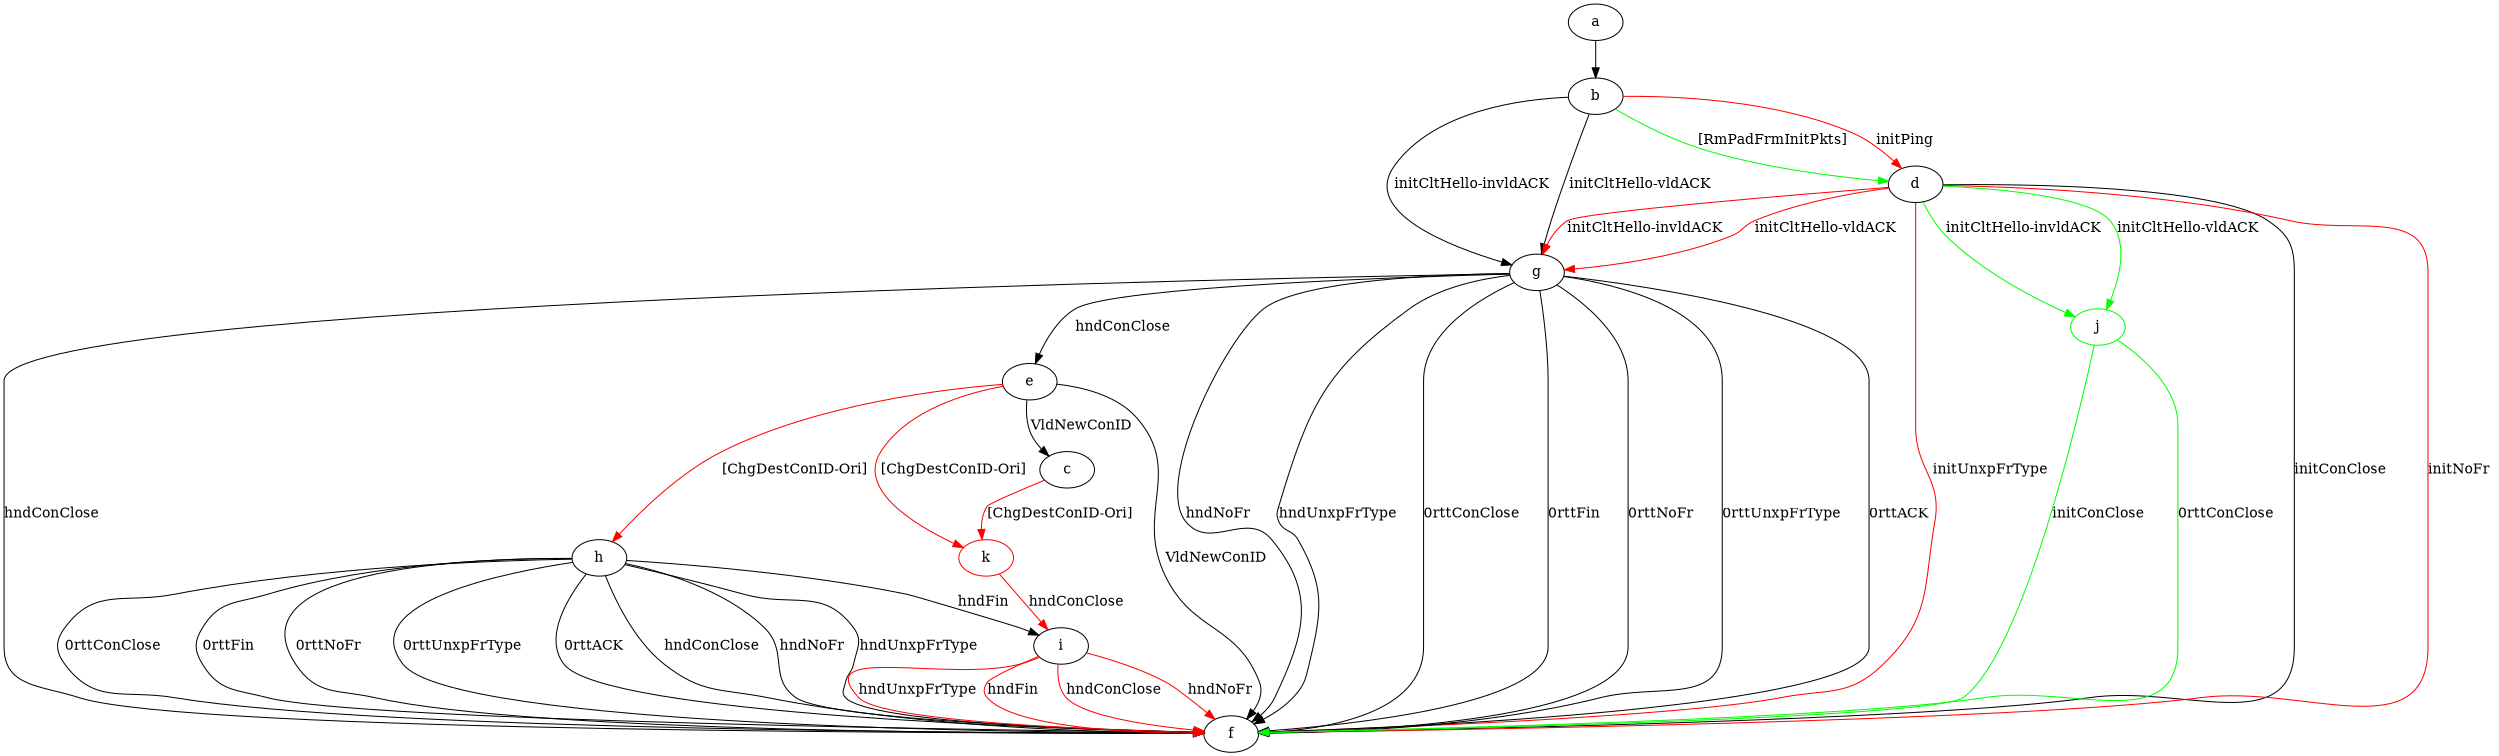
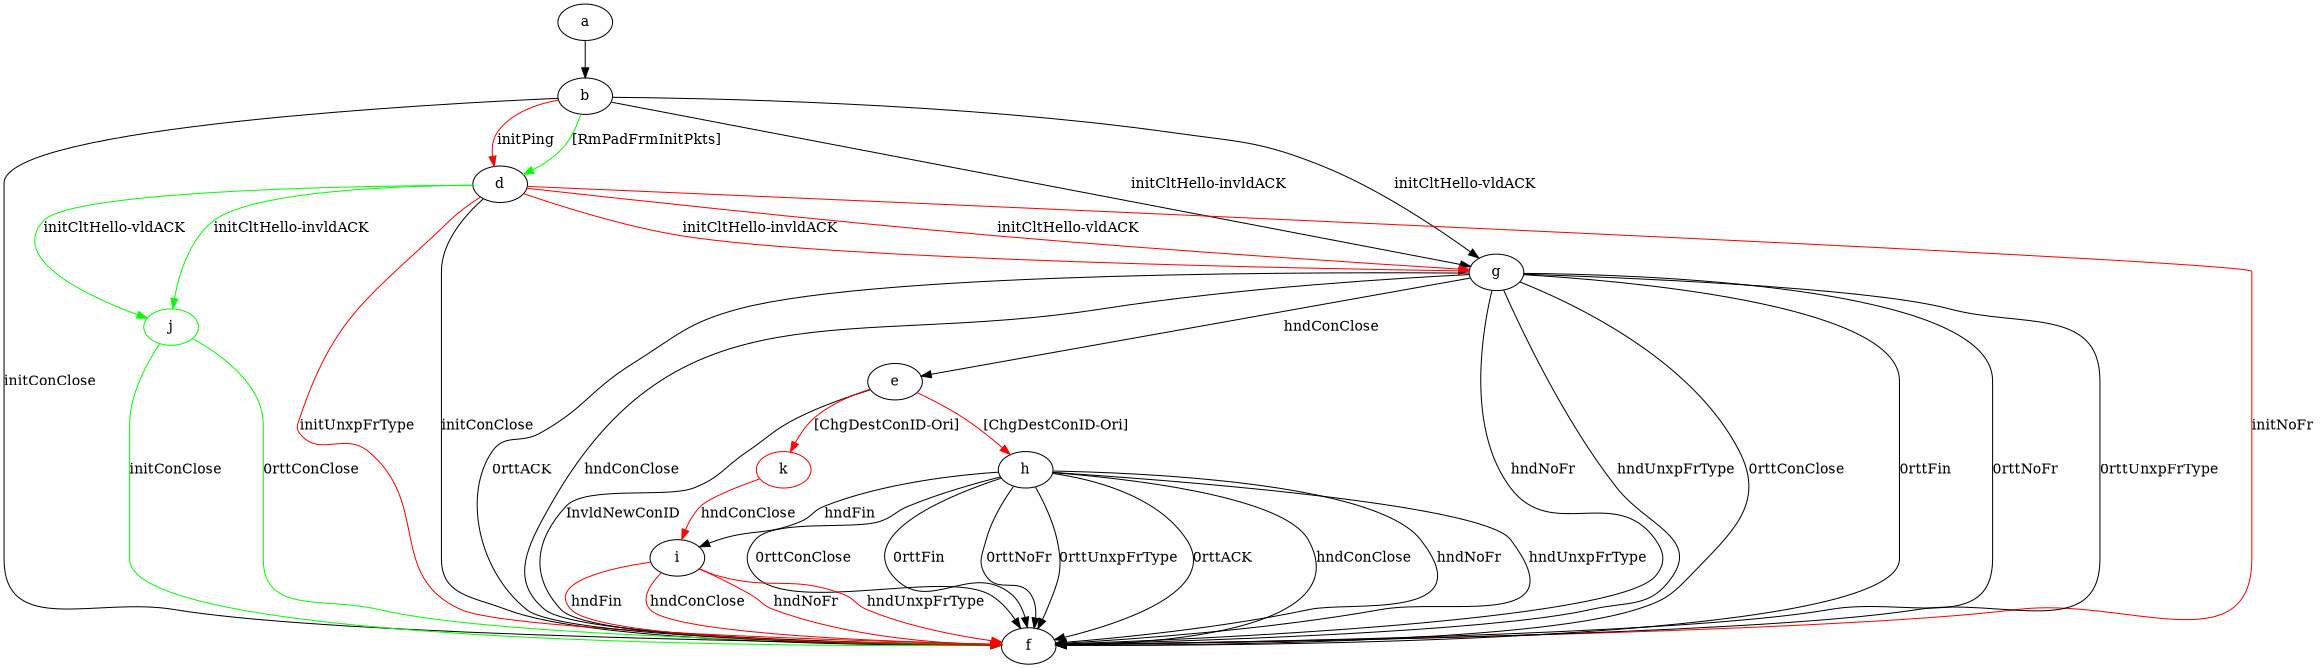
node "c": removed
edge "e" -> "f": label "VldNewConID " -> "InvldNewConID "
edge "b" -> "f": added, label "initConClose"
